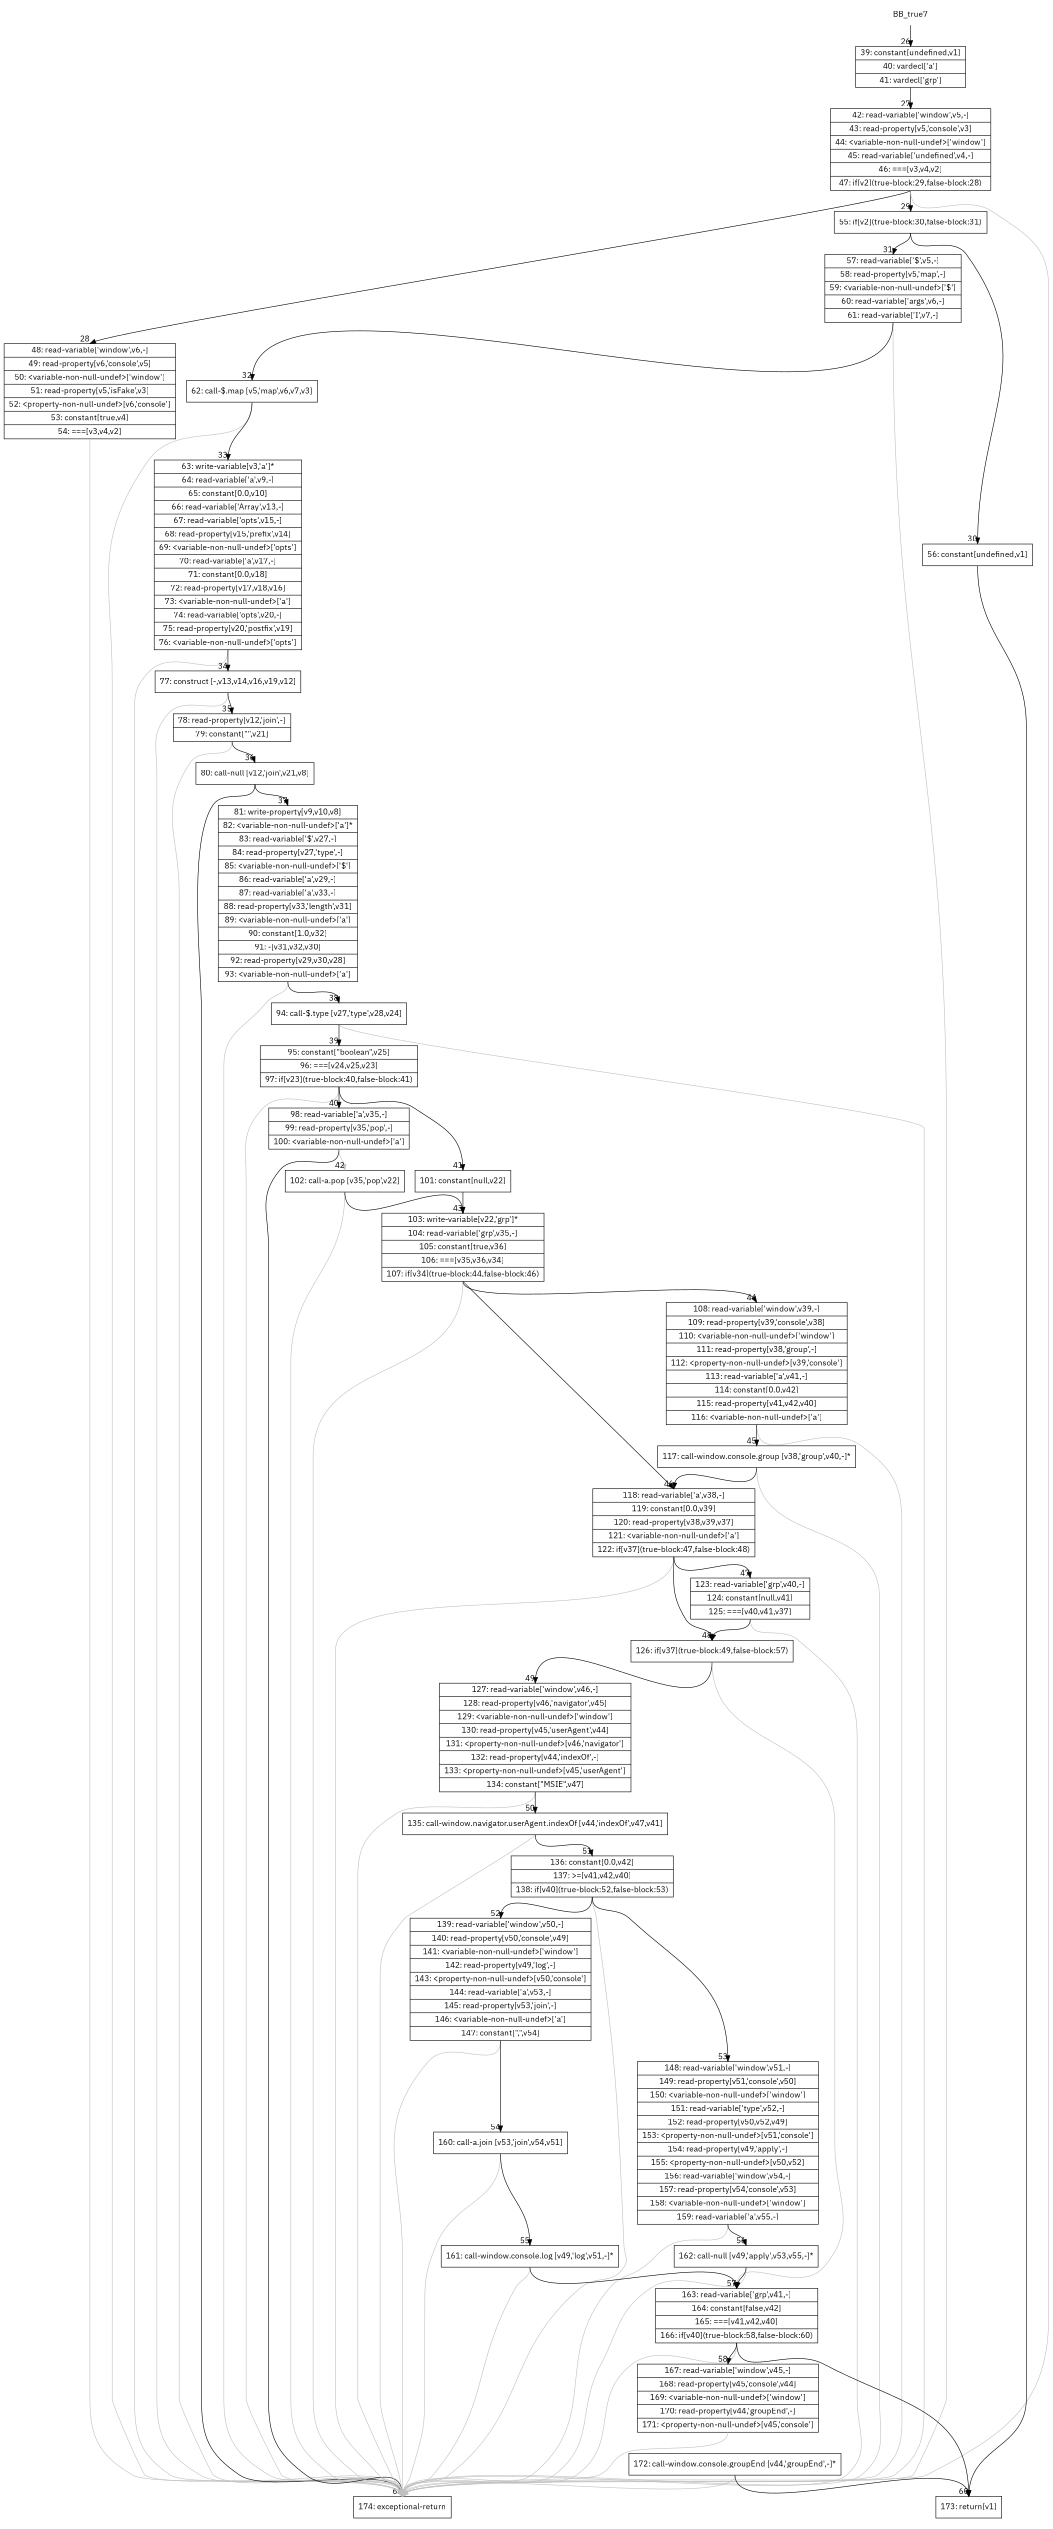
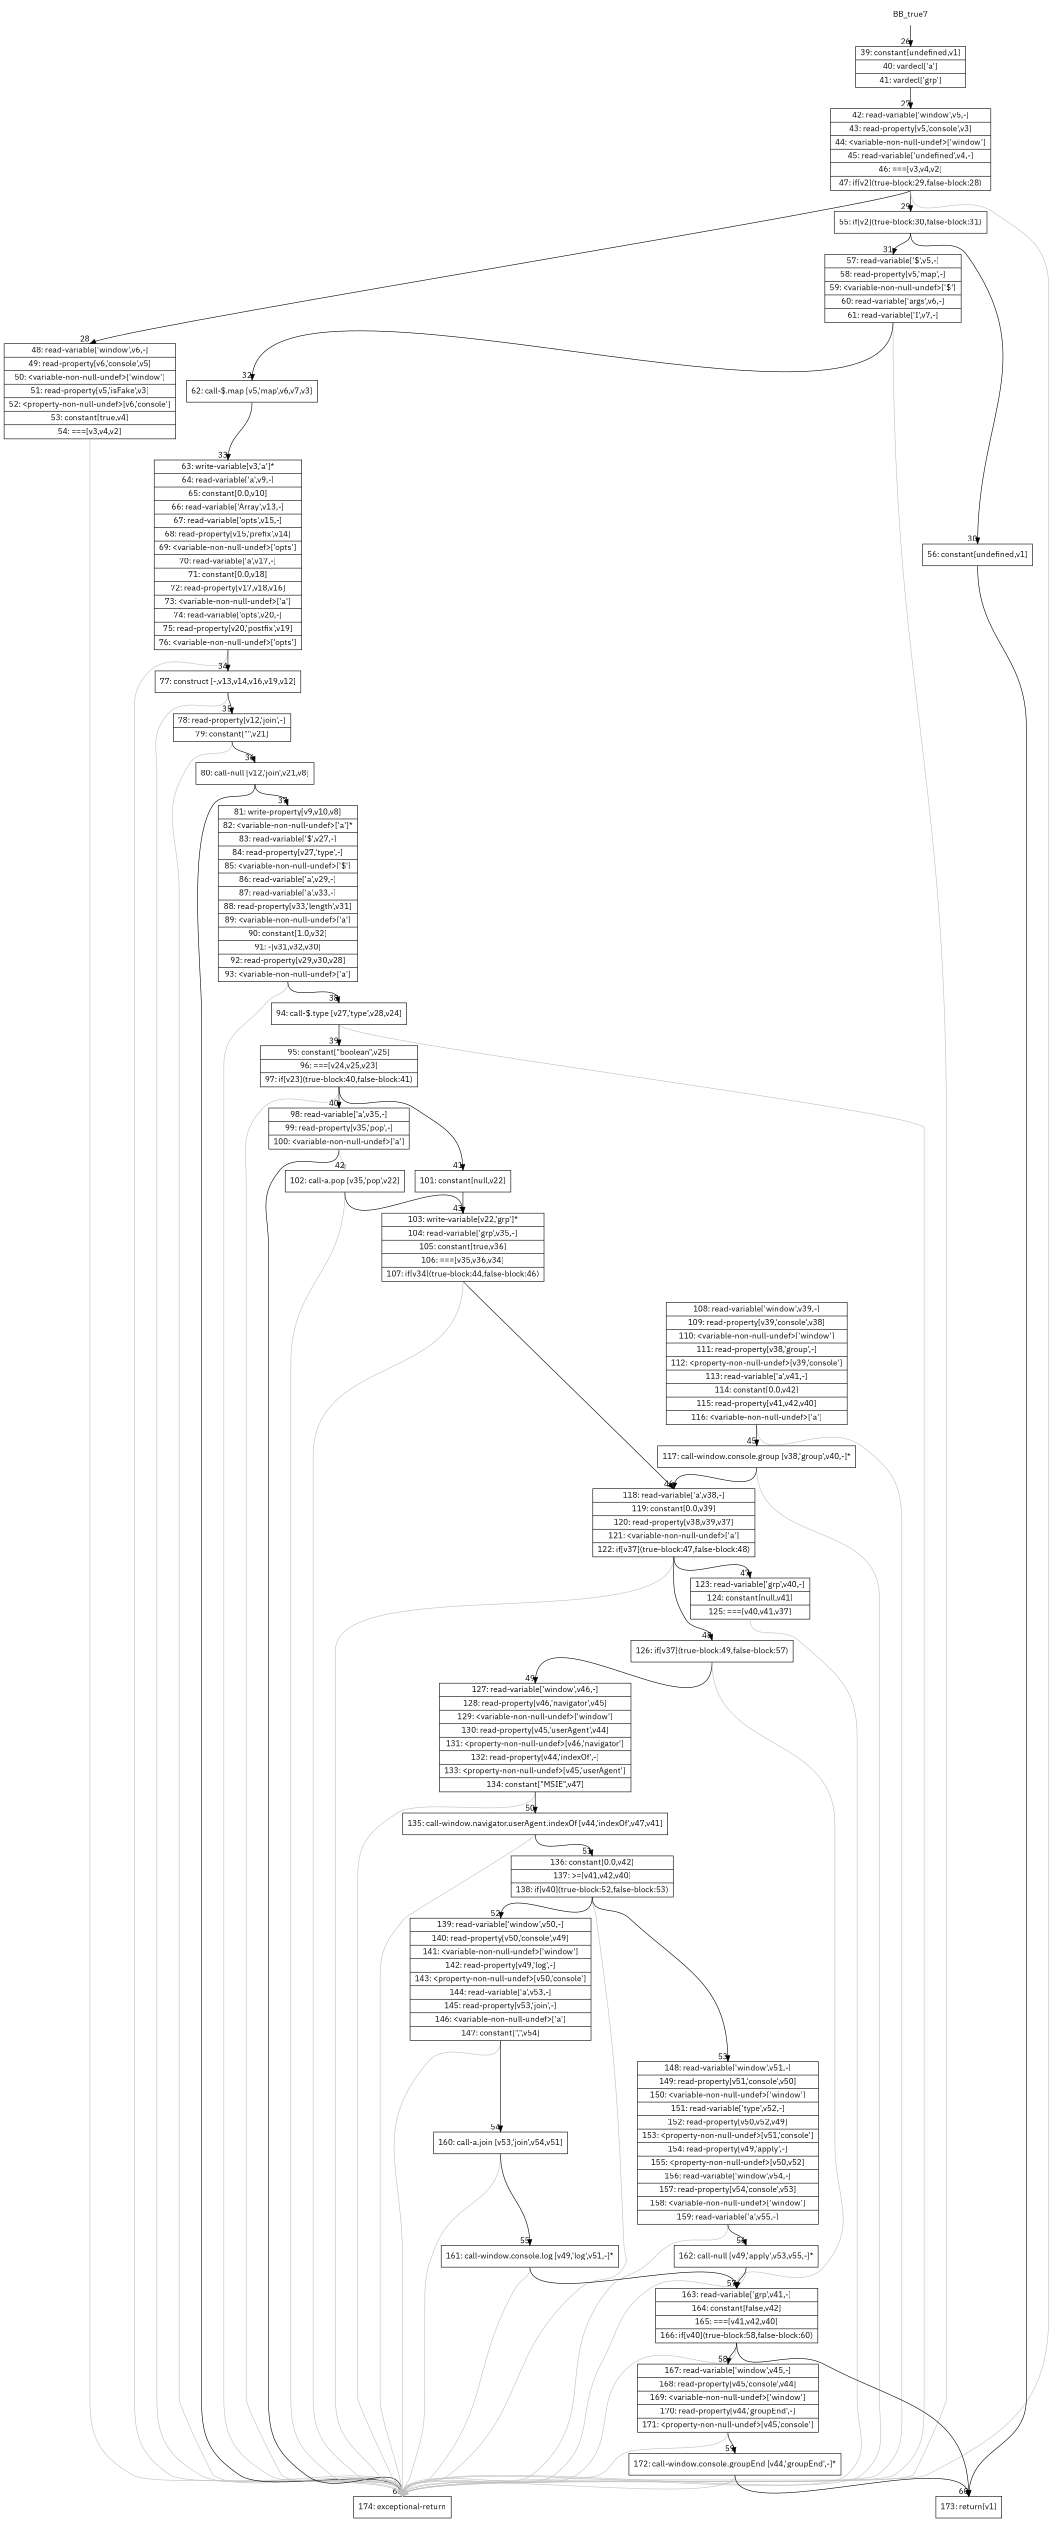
edge "103: write-variable[v22,'grp']*" -> "108: read-variable['window',v39,-]": removed
edge "62: call-$.map [v5,'map',v6,v7,v3]" -> "174: exceptional-return": removed
edge "123: read-variable['grp',v40,-]" -> "126: if[v37](true-block:49,false-block:57)": removed
edge "167: read-variable['window',v45,-]" -> "172: call-window.console.groupEnd [v44,'groupEnd',-]*": added
